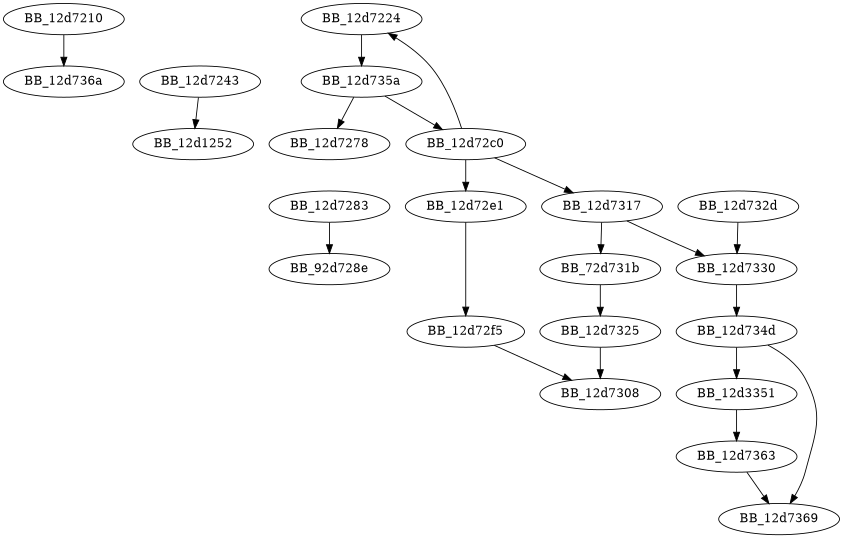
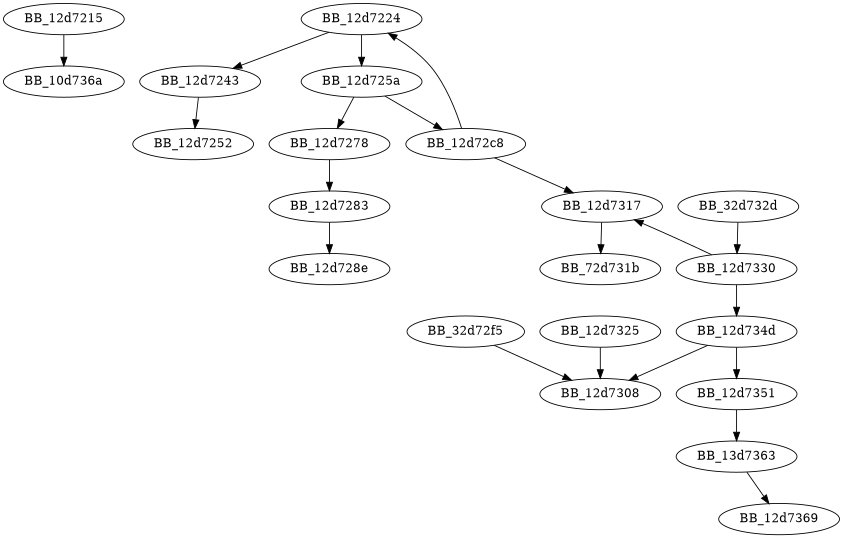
node "BB_12d7210": label "BB_12d7210" -> "BB_12d7215"
edge "BB_12d7224" -> "BB_12d7243": added
node "BB_12d736a": label "BB_12d736a" -> "BB_10d736a"
node "BB_12d735a": label "BB_12d735a" -> "BB_12d725a"
node "BB_12d1252": label "BB_12d1252" -> "BB_12d7252"
node "BB_12d72c0": label "BB_12d72c0" -> "BB_12d72c8"
edge "BB_12d7278" -> "BB_12d7283": added
node "BB_12d72e1": removed
node "BB_12d732d": label "BB_12d732d" -> "BB_32d732d"
edge "BB_12d7317" -> "BB_12d7330": reversed
node "BB_92d728e": label "BB_92d728e" -> "BB_12d728e"
edge "BB_72d731b" -> "BB_12d7325": removed
node "BB_12d72f5": label "BB_12d72f5" -> "BB_32d72f5"
node "BB_12d3351": label "BB_12d3351" -> "BB_12d7351"
edge "BB_12d734d" -> "BB_12d7369": now "BB_12d734d" -> "BB_12d7308"
node "BB_12d7363": label "BB_12d7363" -> "BB_13d7363"
